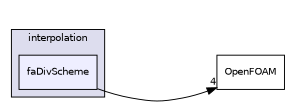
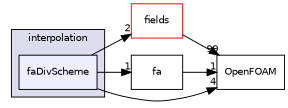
node "fields": added
node "fa": added
